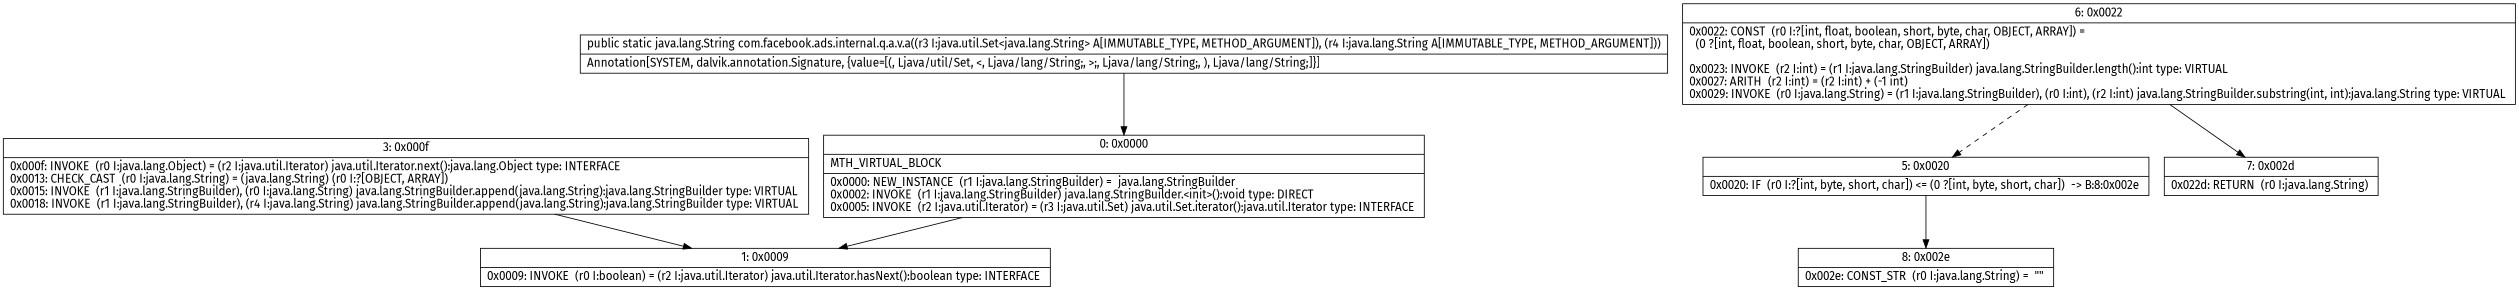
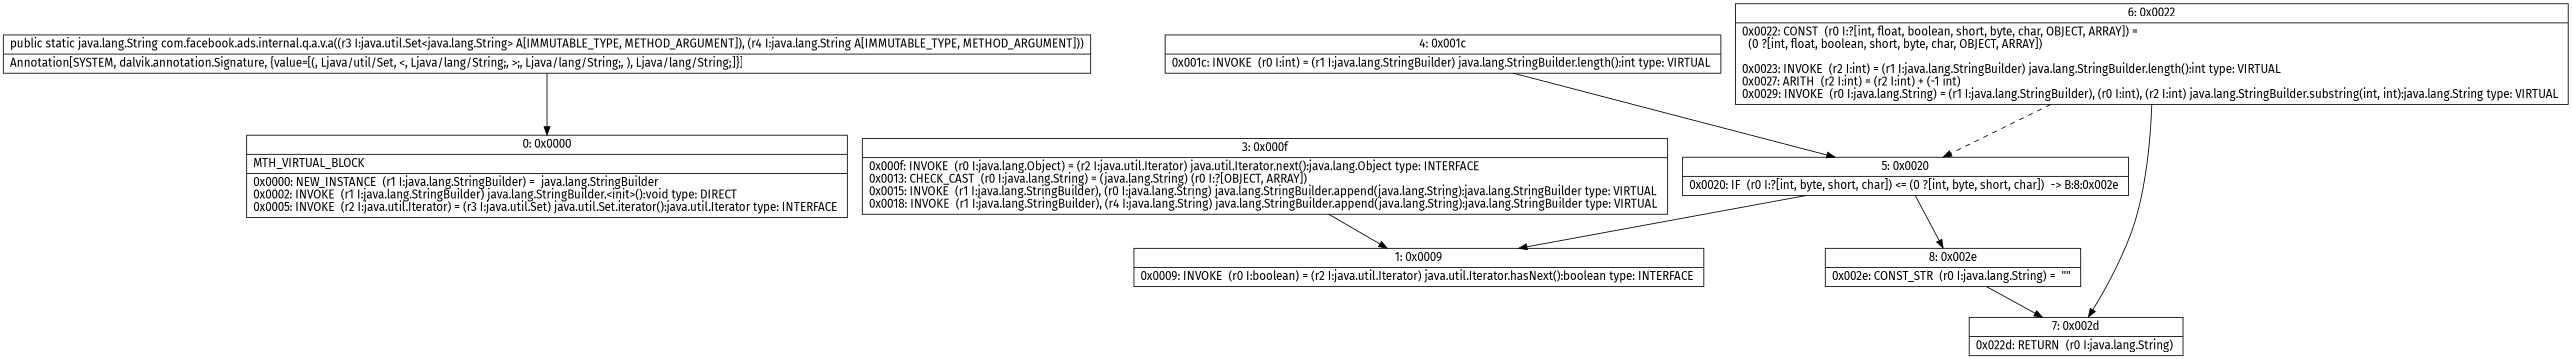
node "4: 0x001c": added
edge "0: 0x0000" -> "1: 0x0009": now "5: 0x0020" -> "1: 0x0009"
edge "8: 0x002e" -> "7: 0x002d": added
